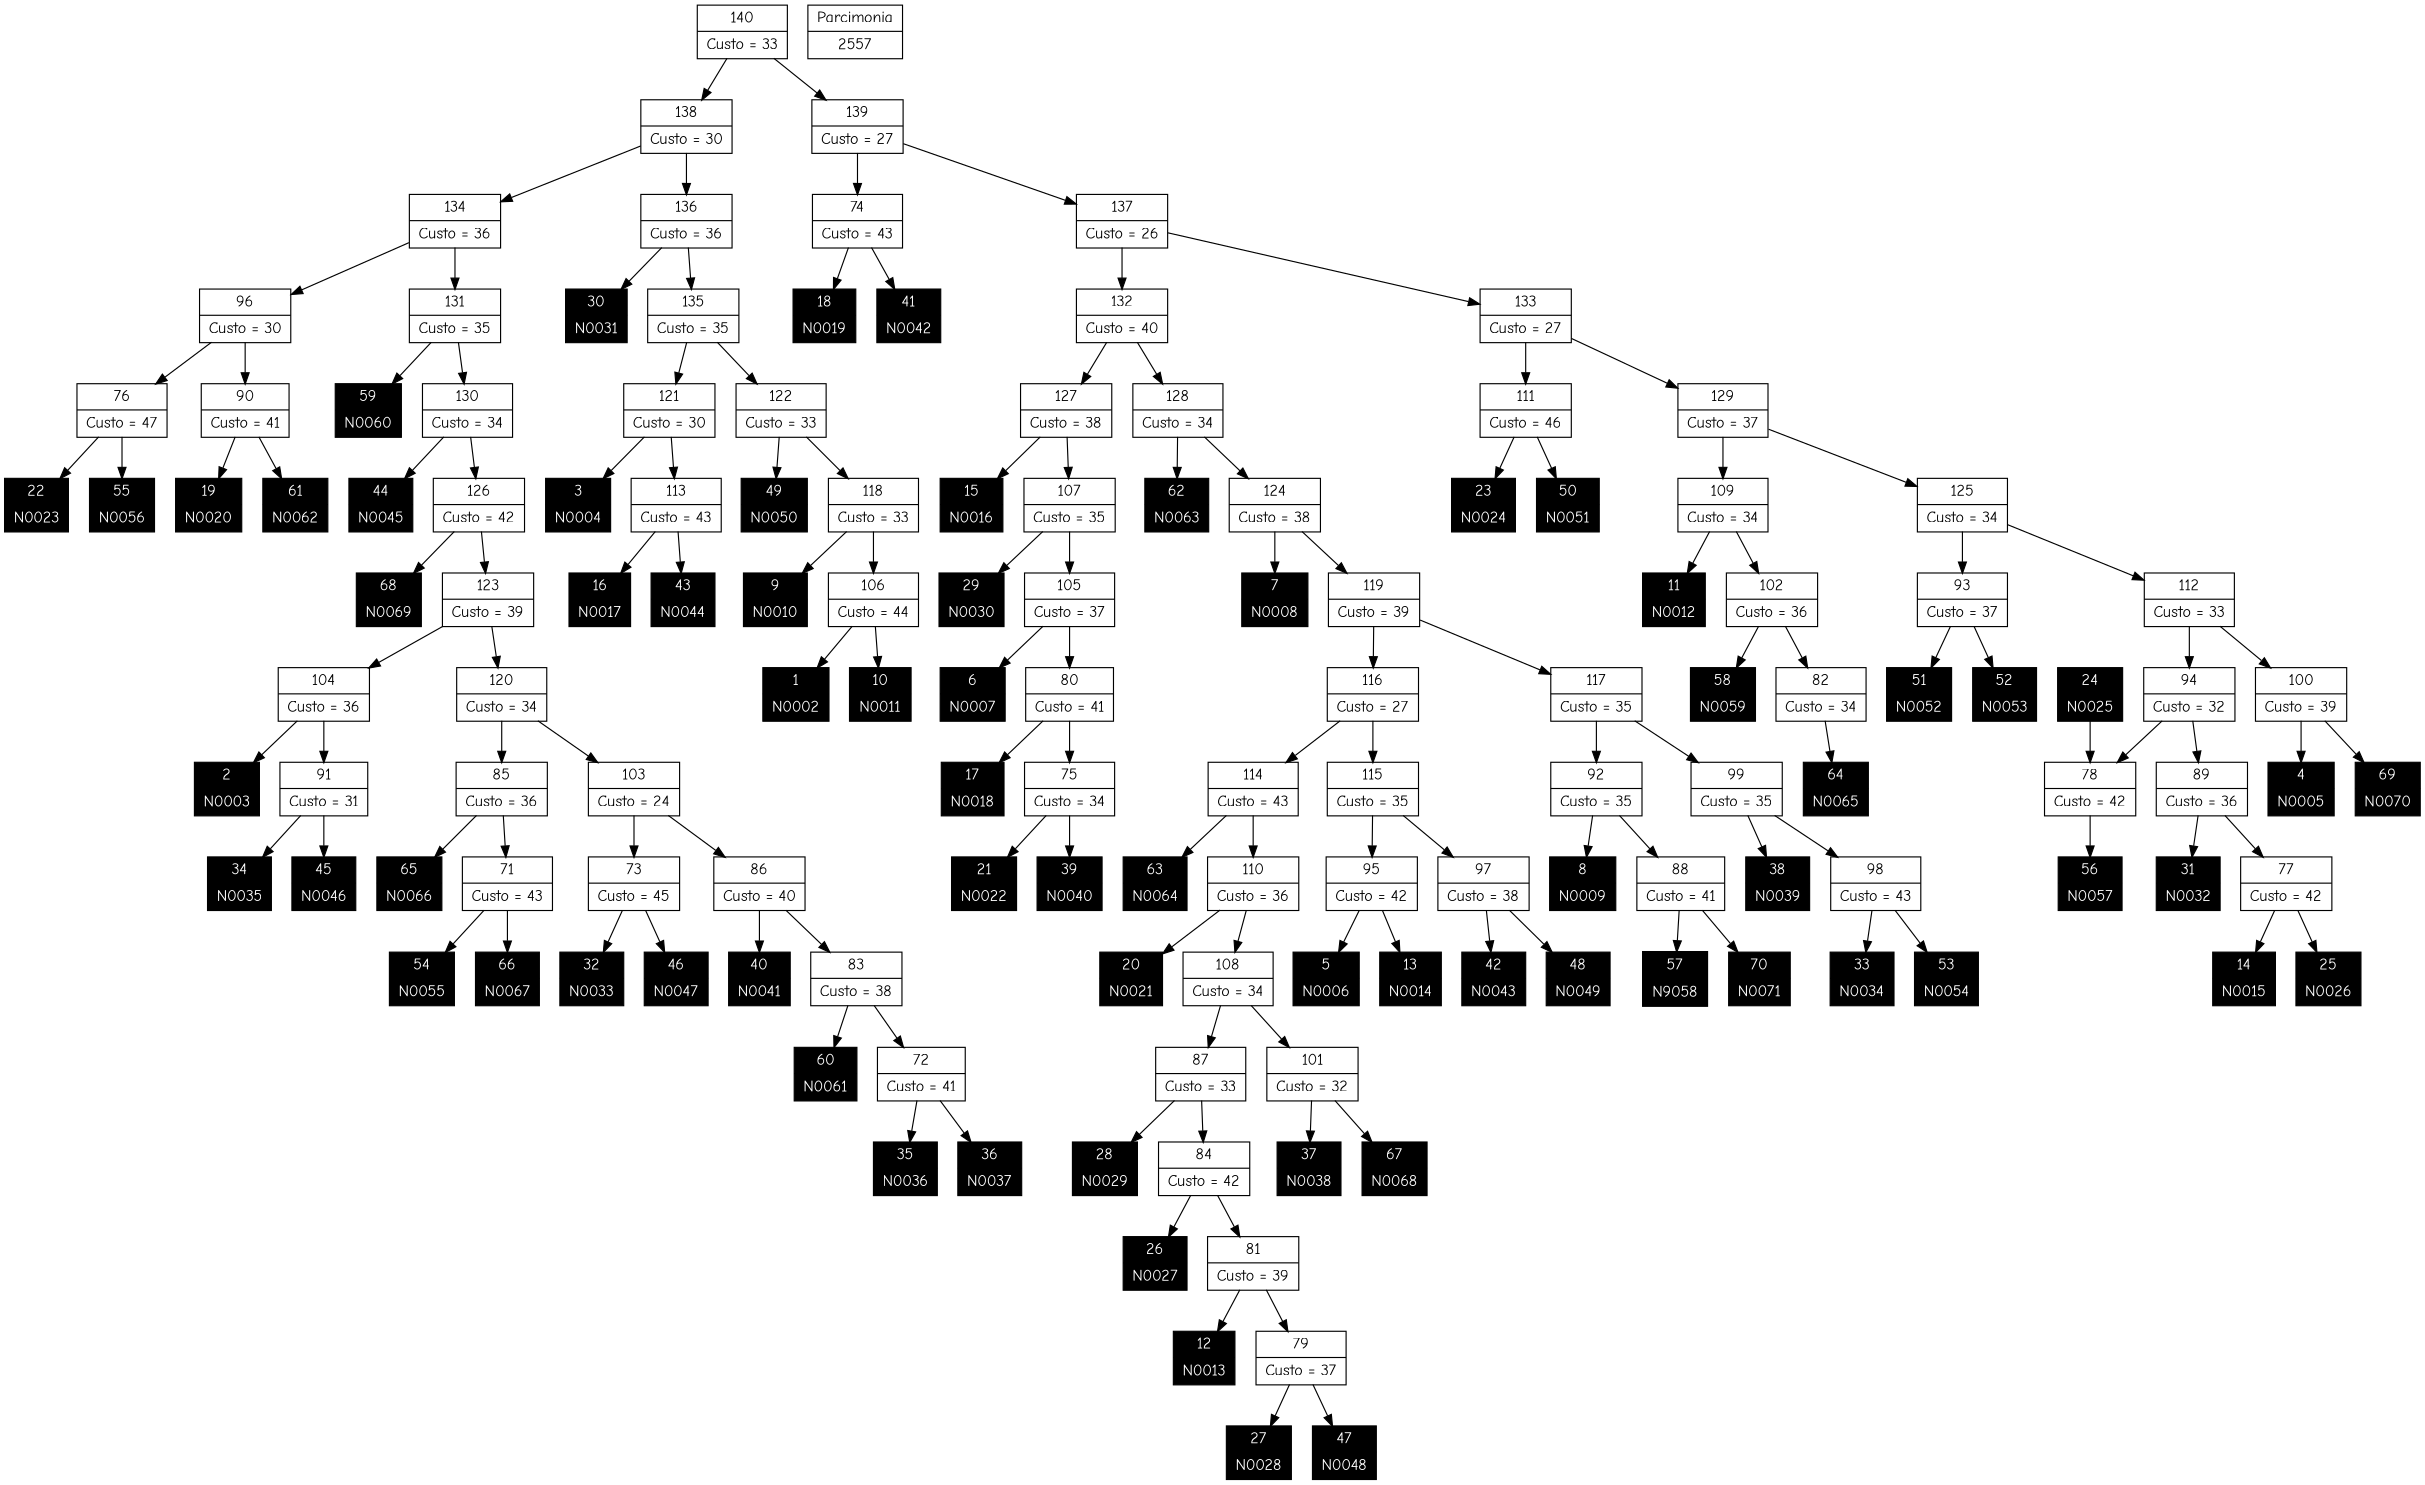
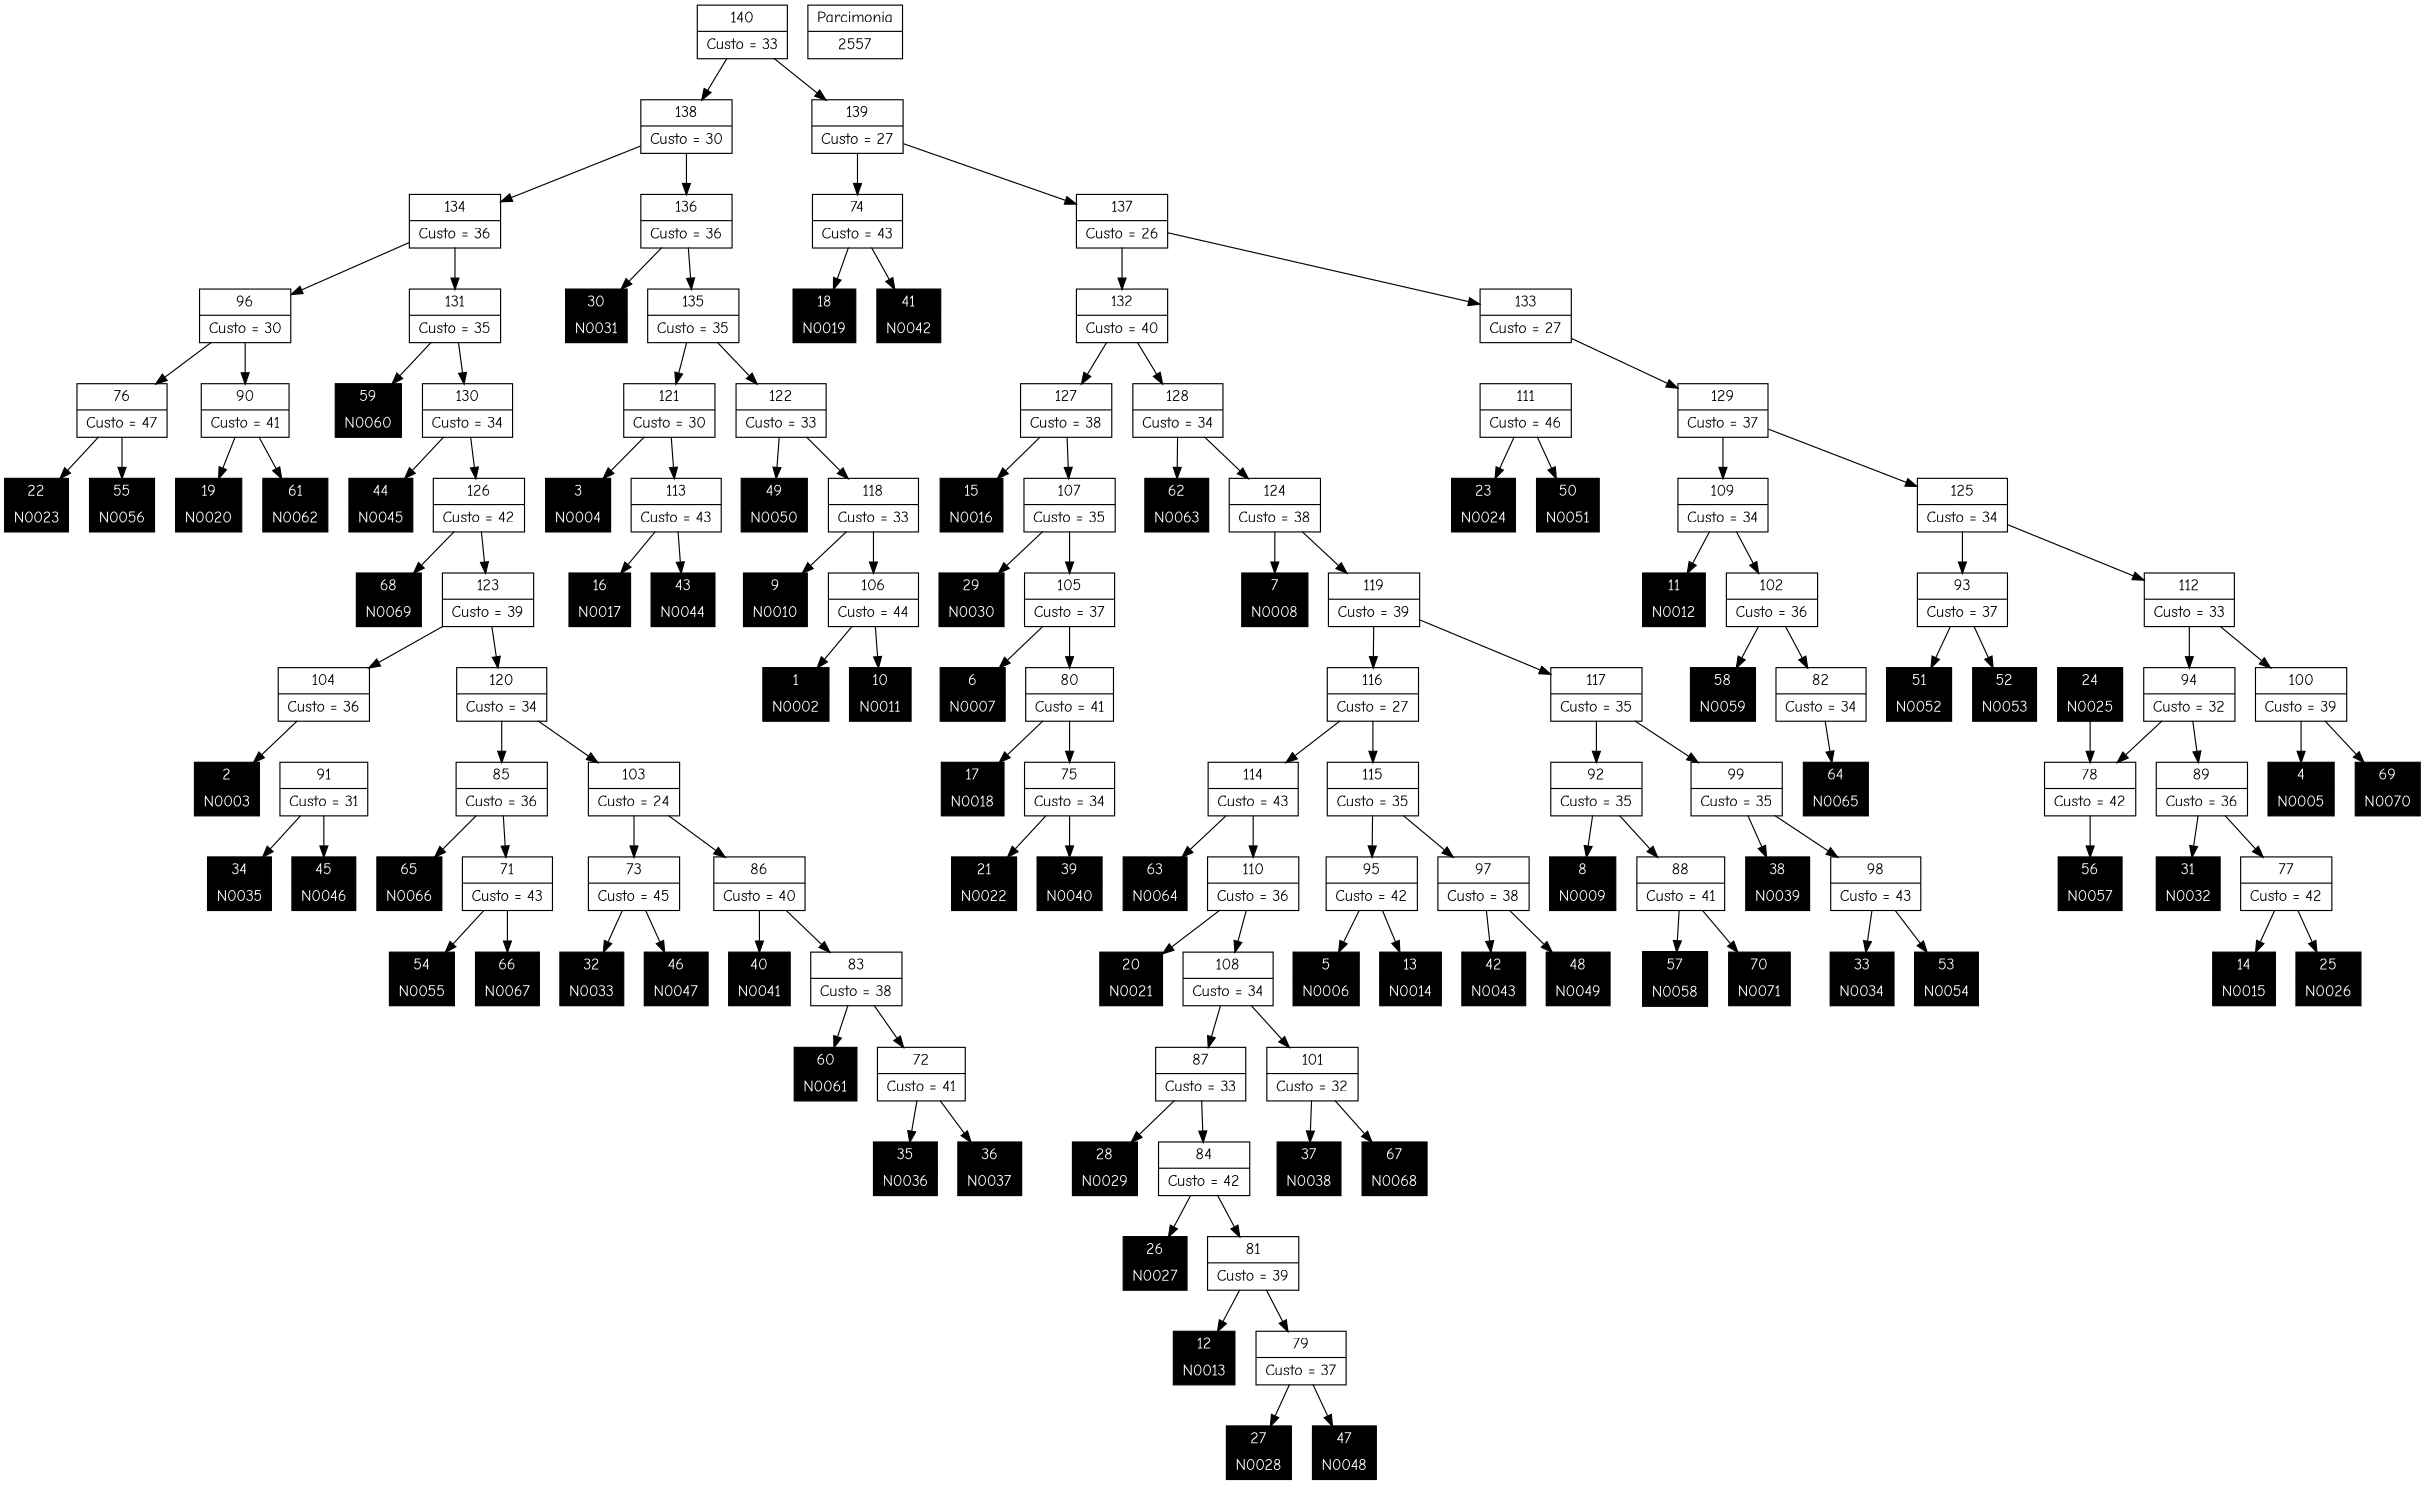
edge "133" -> "111": removed
edge "104" -> "91": removed
node "57": text "N9058" -> "N0058"
